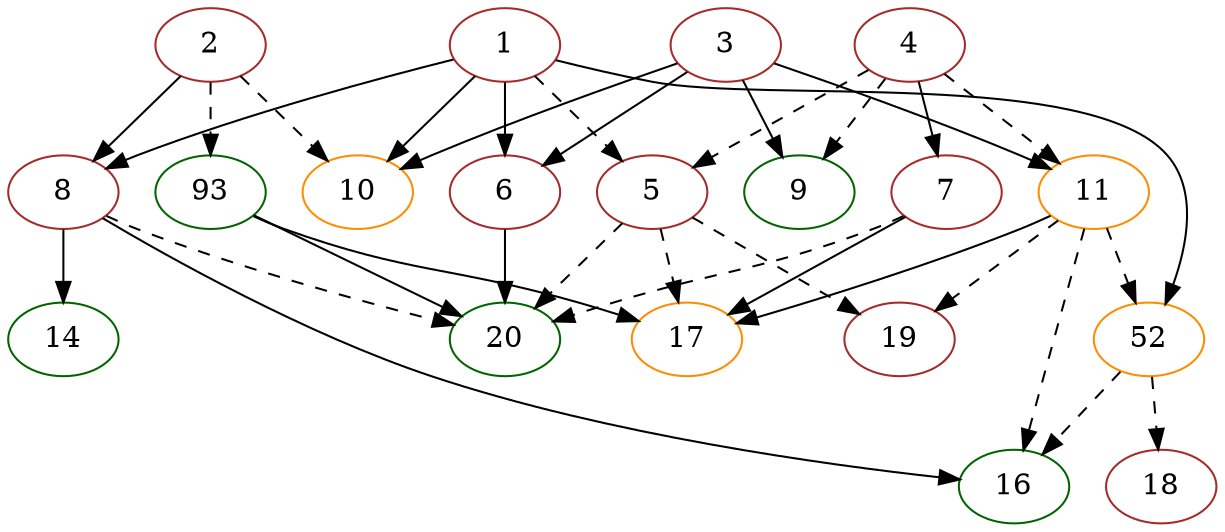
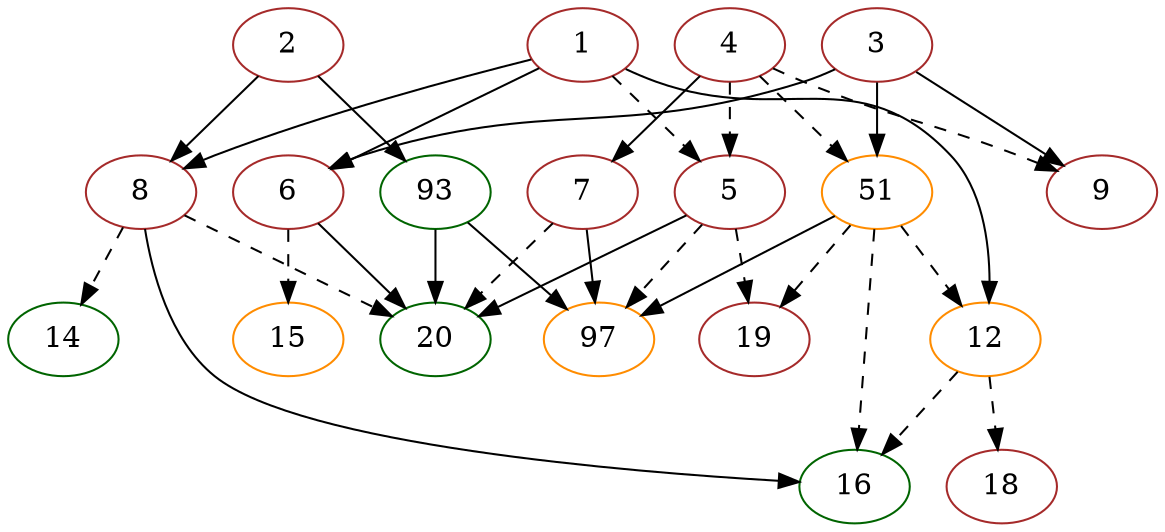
edge "2" -> "93": style dashed -> solid
node "10": removed
node "9": color darkgreen -> brown
node "11": label "11" -> "51"
edge "8" -> "14": style solid -> dashed
edge "5" -> "20": style dashed -> solid
node "15": added
node "17": label "17" -> "97"
node "52": label "52" -> "12"
